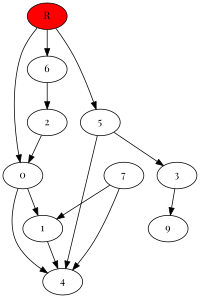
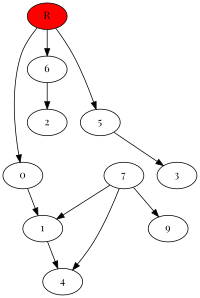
edge "2" -> "0": removed
edge "5" -> "4": removed
edge "3" -> "9": now "7" -> "9"
edge "0" -> "4": removed
